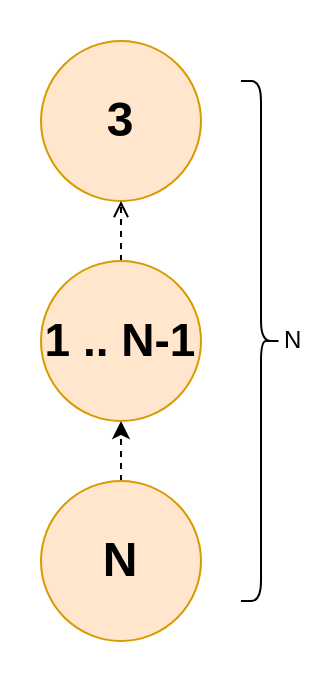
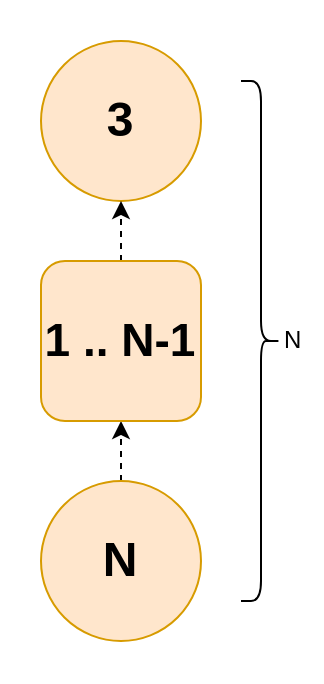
edge "1 .. N-1" -> "3": arrowhead open -> classic
node "1 .. N-1": shape ellipse -> rounded rectangle
